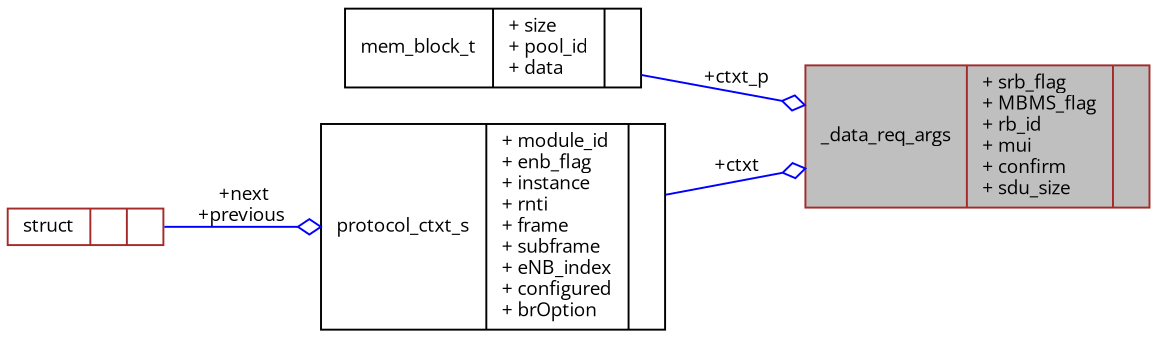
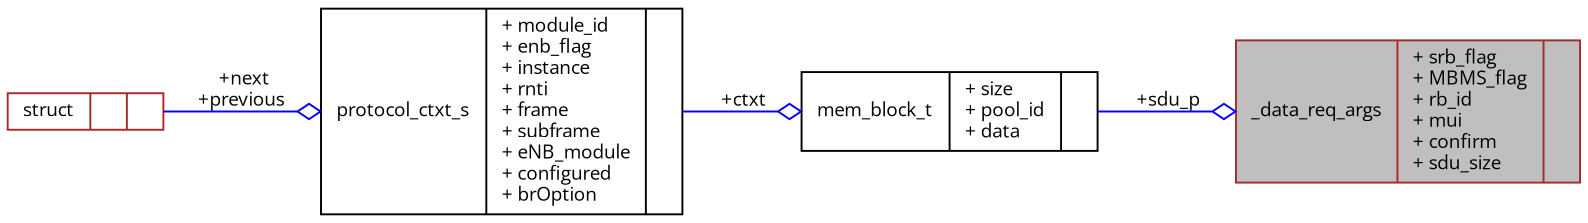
edge "mem_block_t" -> "_data_req_args": label " +ctxt_p" -> " +sdu_p"
edge "protocol_ctxt_s" -> "_data_req_args": now "protocol_ctxt_s" -> "mem_block_t"
node "protocol_ctxt_s": text "+ eNB_index" -> "+ eNB_module"
